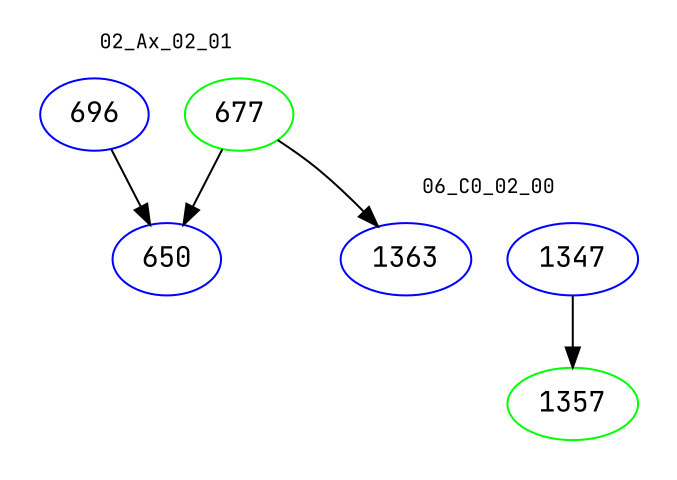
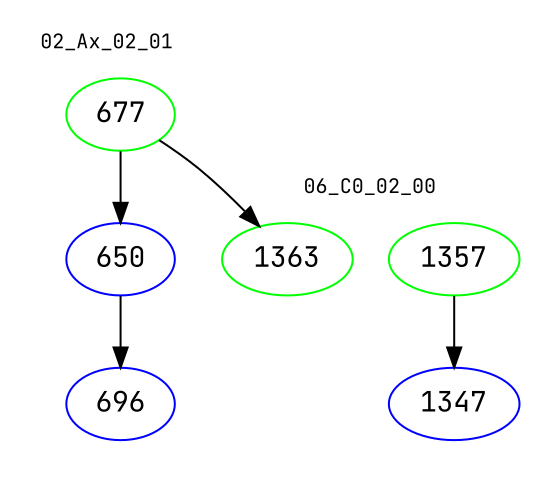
edge "696" -> "650": reversed
node "1363": color blue -> green
edge "1347" -> "1357": reversed
